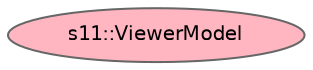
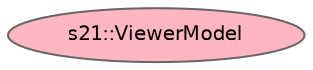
node "s11::ViewerModel": label "s11::ViewerModel" -> "s21::ViewerModel"
